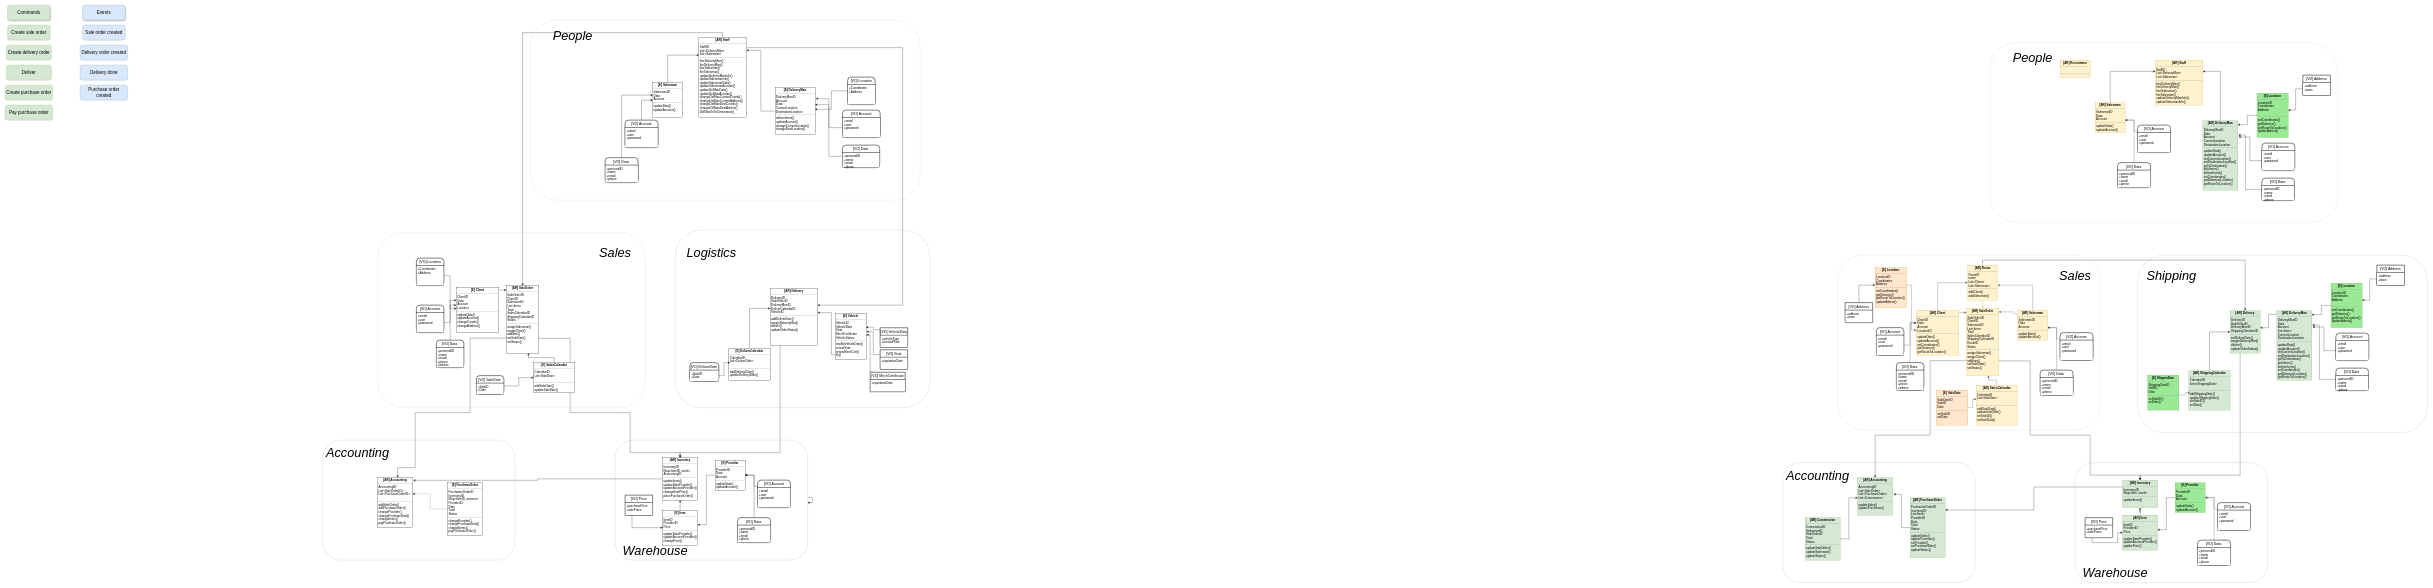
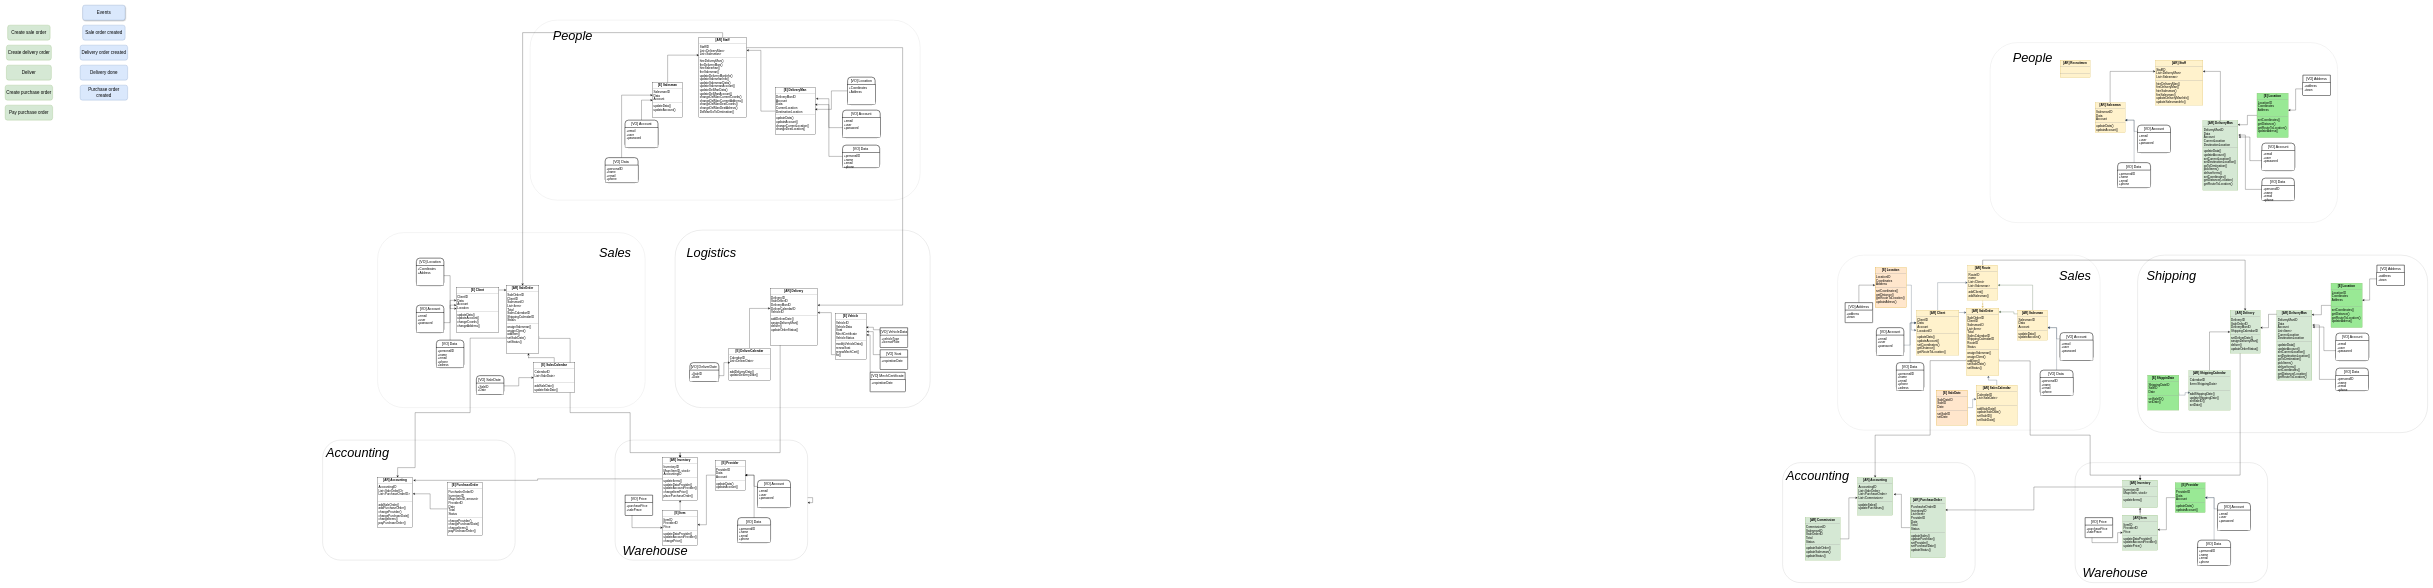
node "Commands": removed
node "[E] DeliveryMan DeliveryManID Account Data CurrentLocation DestinationLocation deliverItems() updateAccount() changeCurrentLocation() changeDestLocation()": label "[E] DeliveryMan DeliveryManID Account Data CurrentLocation DestinationLocation deliverItems() updateAccount() changeCurrentLocation() changeDestLocation()" -> "[E] DeliveryMan DeliveryManID Account Data CurrentLocation DestinationLocation updateData() updateAccount() changeCurrentLocation() changeDestLocation()"
edge "[E] PurchaseOrder PurchasheOrderID InventoryID Map<ItemID, amount> ProviderID Date Total Status changeProvider() changePurchaseDate() changeItems() payPurchaseOrder()" -> "[AR] Accounting AccountingID List<SaleOrderID> List<PurchaseOrderID> addSaleOrder() addPurchaseOrder() changeProvider() changePurchaseDate() changeItems() payPurchaseOrder()": style dashed -> solid
